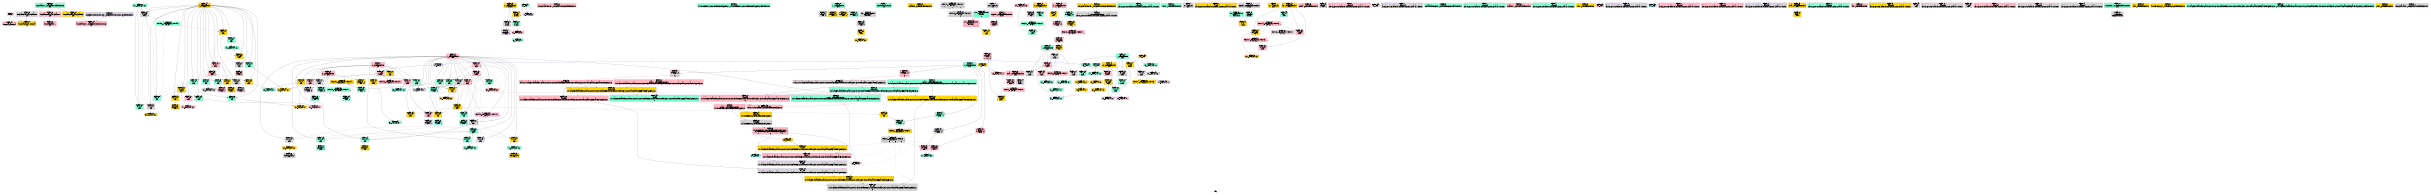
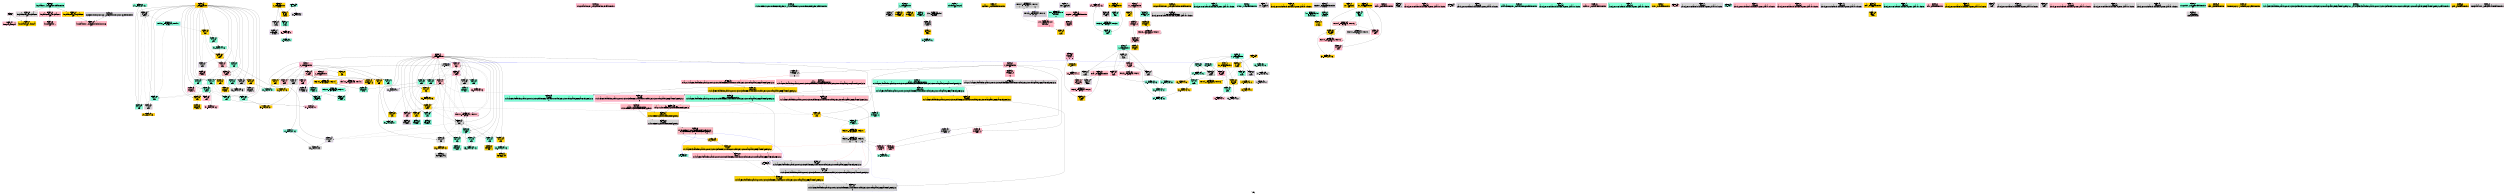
node "NodeID: 287": fillcolor gold -> aquamarine
node "NodeID: 25": fillcolor aquamarine -> lightpink
node "NodeID: 198": fillcolor gold -> aquamarine
node "NodeID: 290": added
